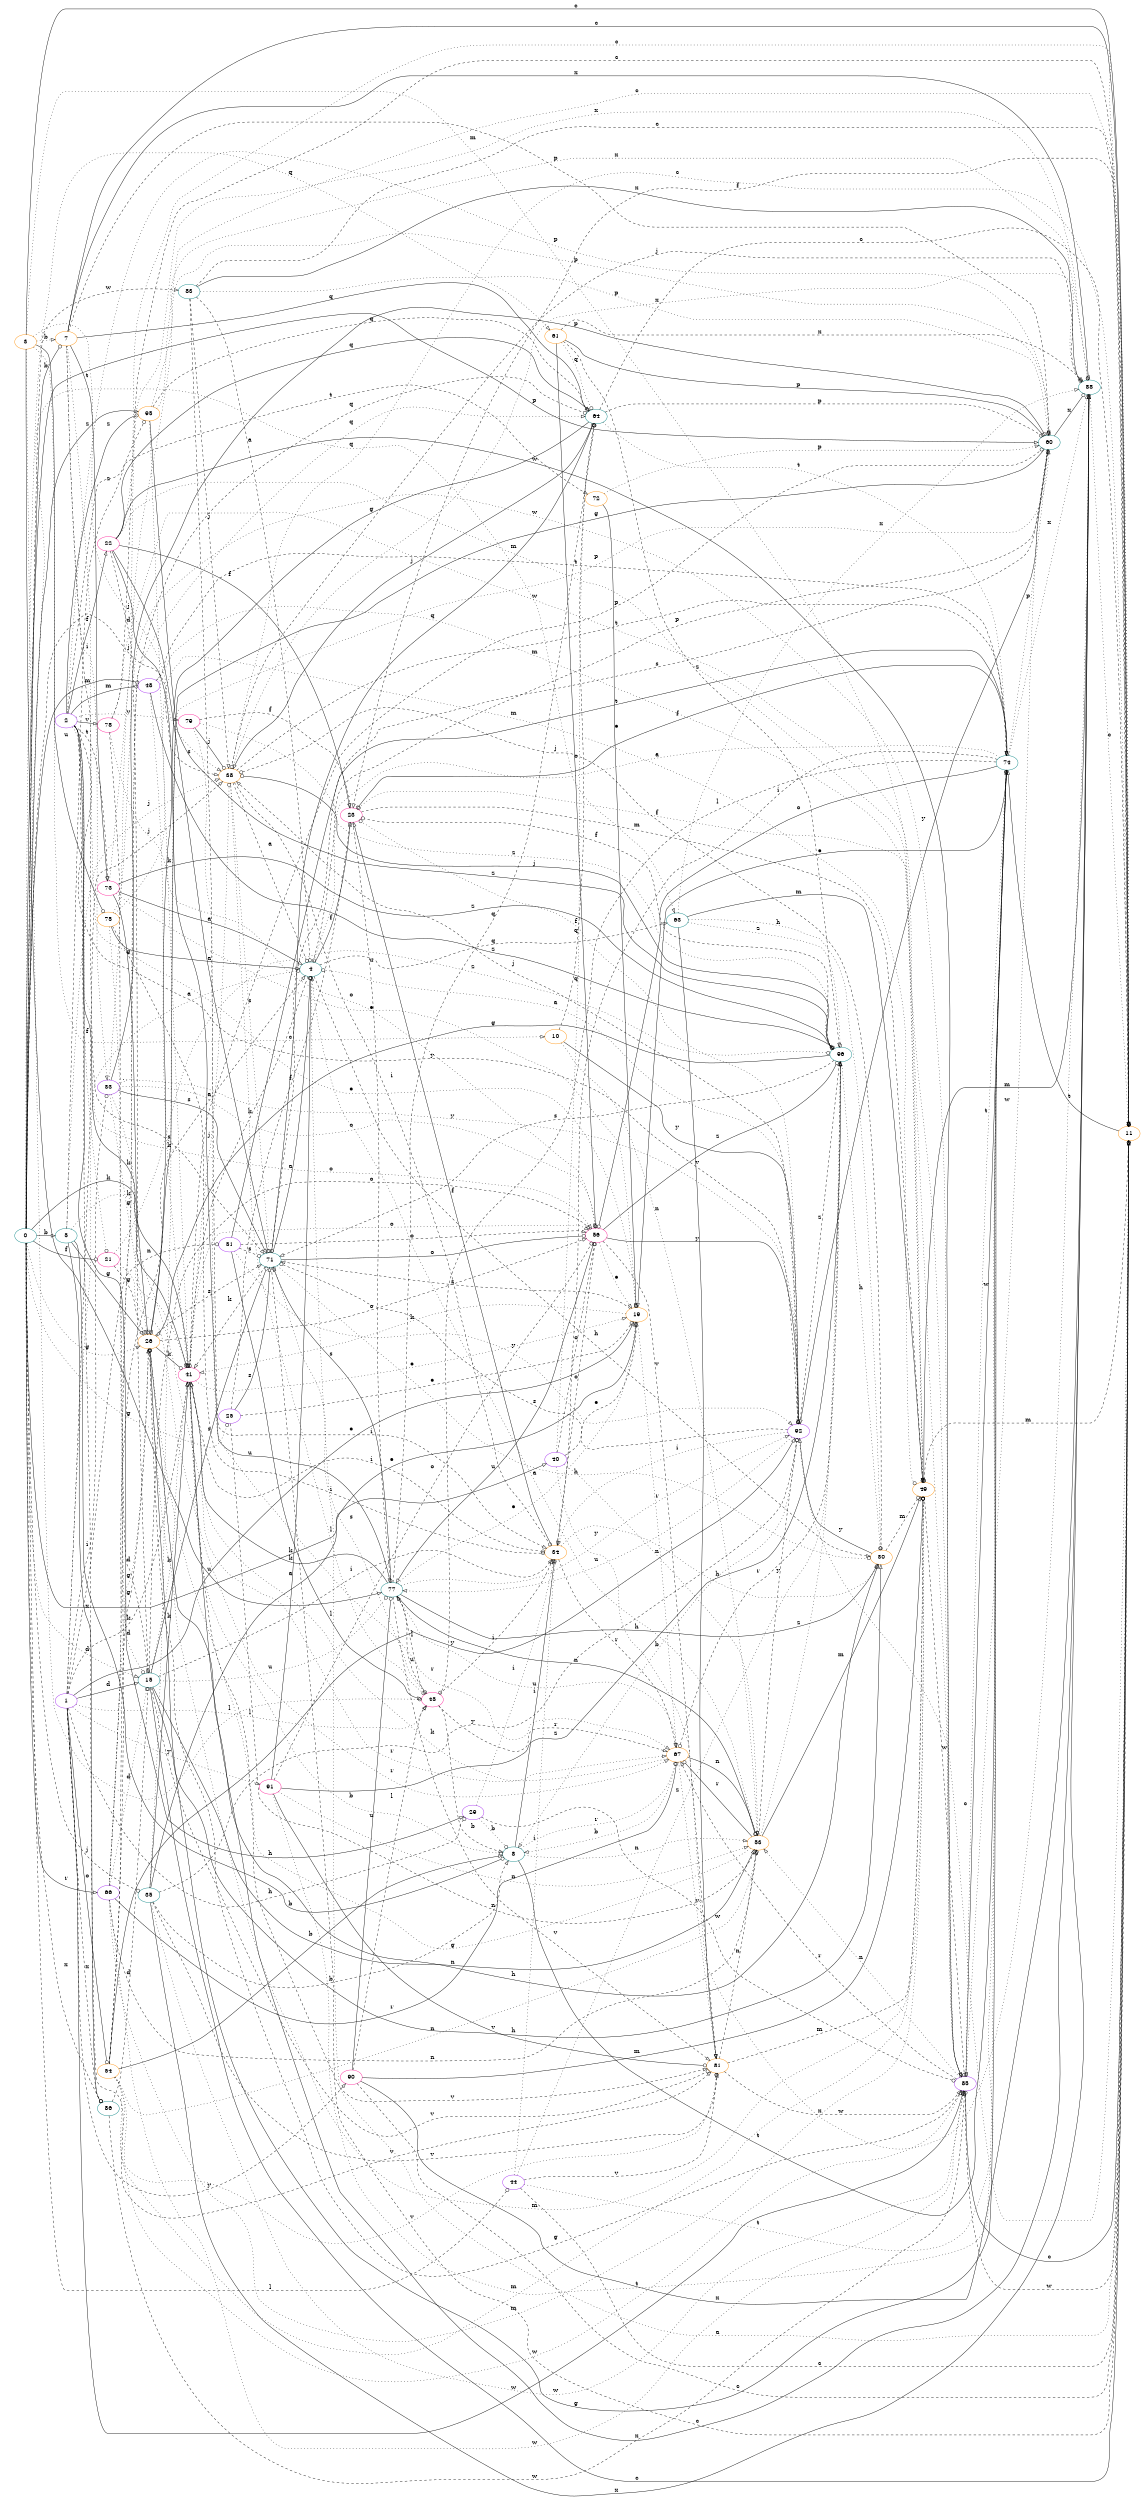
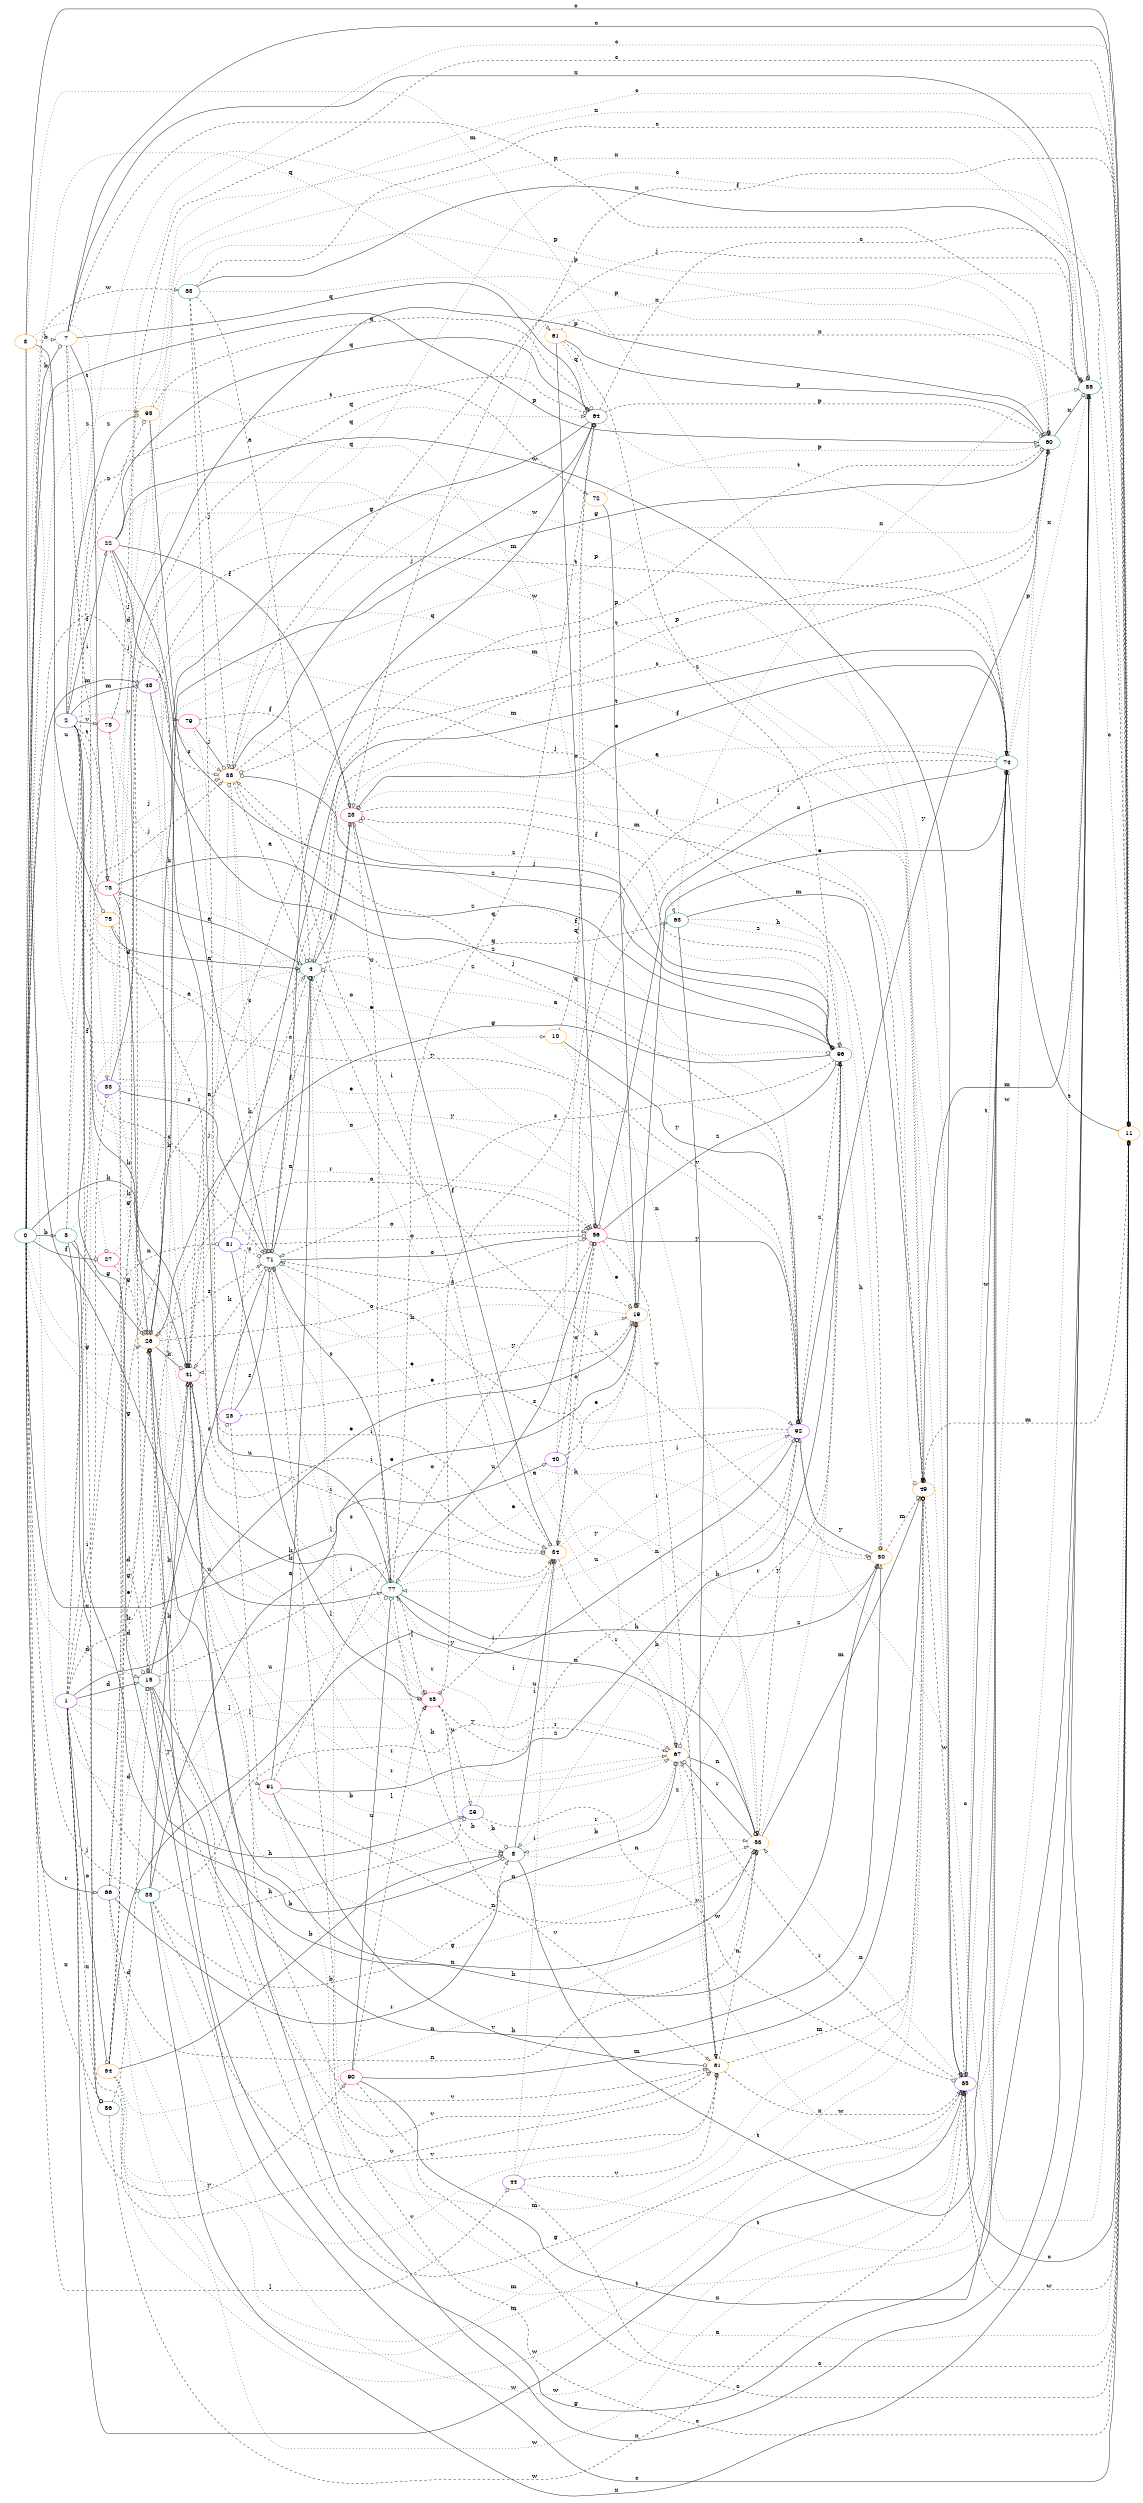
edge "0" -> "95": style solid -> dotted
edge "2" -> "56": label "o" -> "r"
node "21": label "21" -> "27"
edge "54" -> "26": label "g" -> "e"
edge "45" -> "77": now "45" -> "29"
